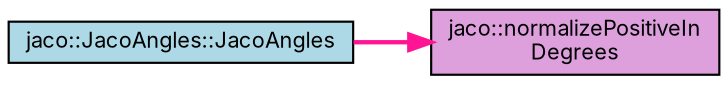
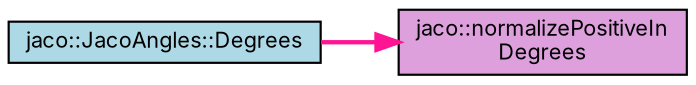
node "jaco::JacoAngles::JacoAngles": label "jaco::JacoAngles::JacoAngles" -> "jaco::JacoAngles::Degrees"
